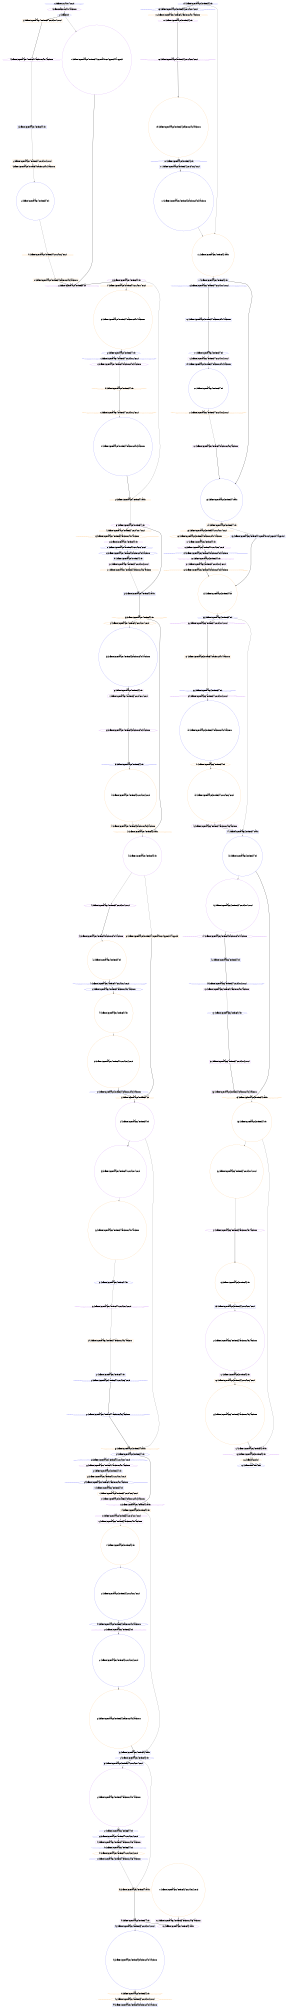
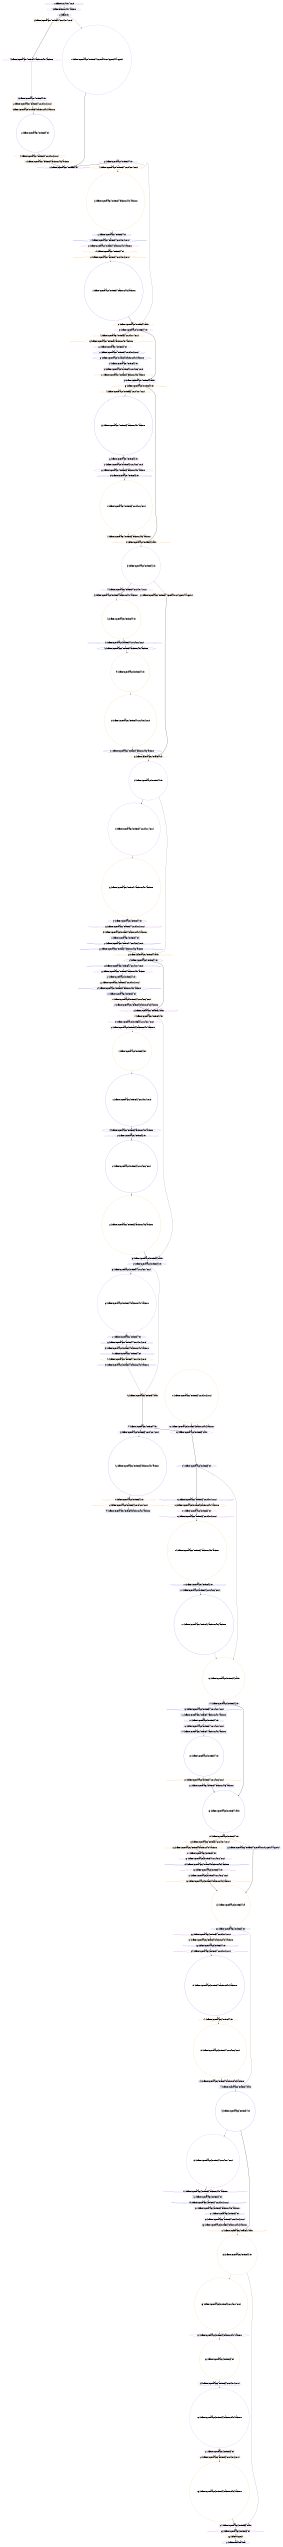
edge "103 ShuffleNet/Sequential[layer2]/Bottleneck[5]/__add__" -> "104 ShuffleNet/Sequential[layer2]/Bottleneck[5]/relu": added
